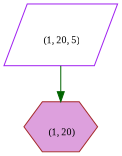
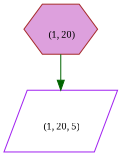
edge "(1, 20, 5)" -> "(1, 20)": reversed
